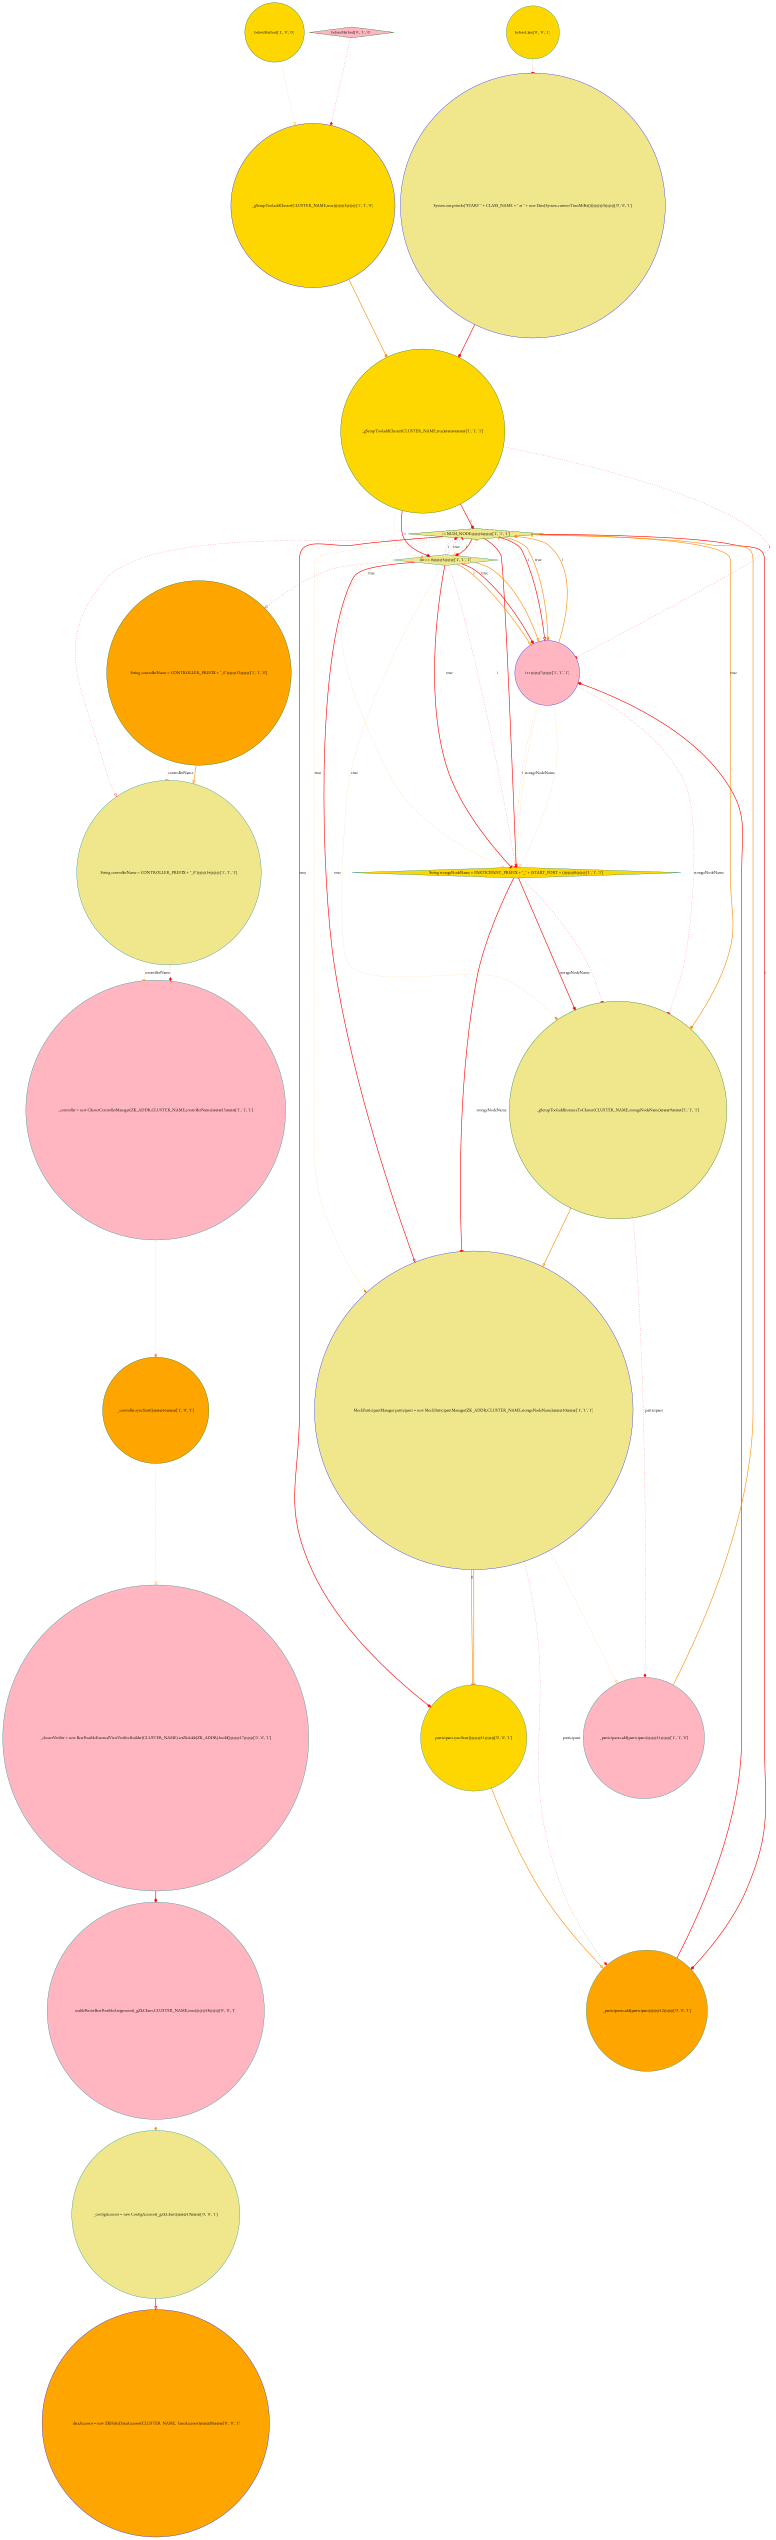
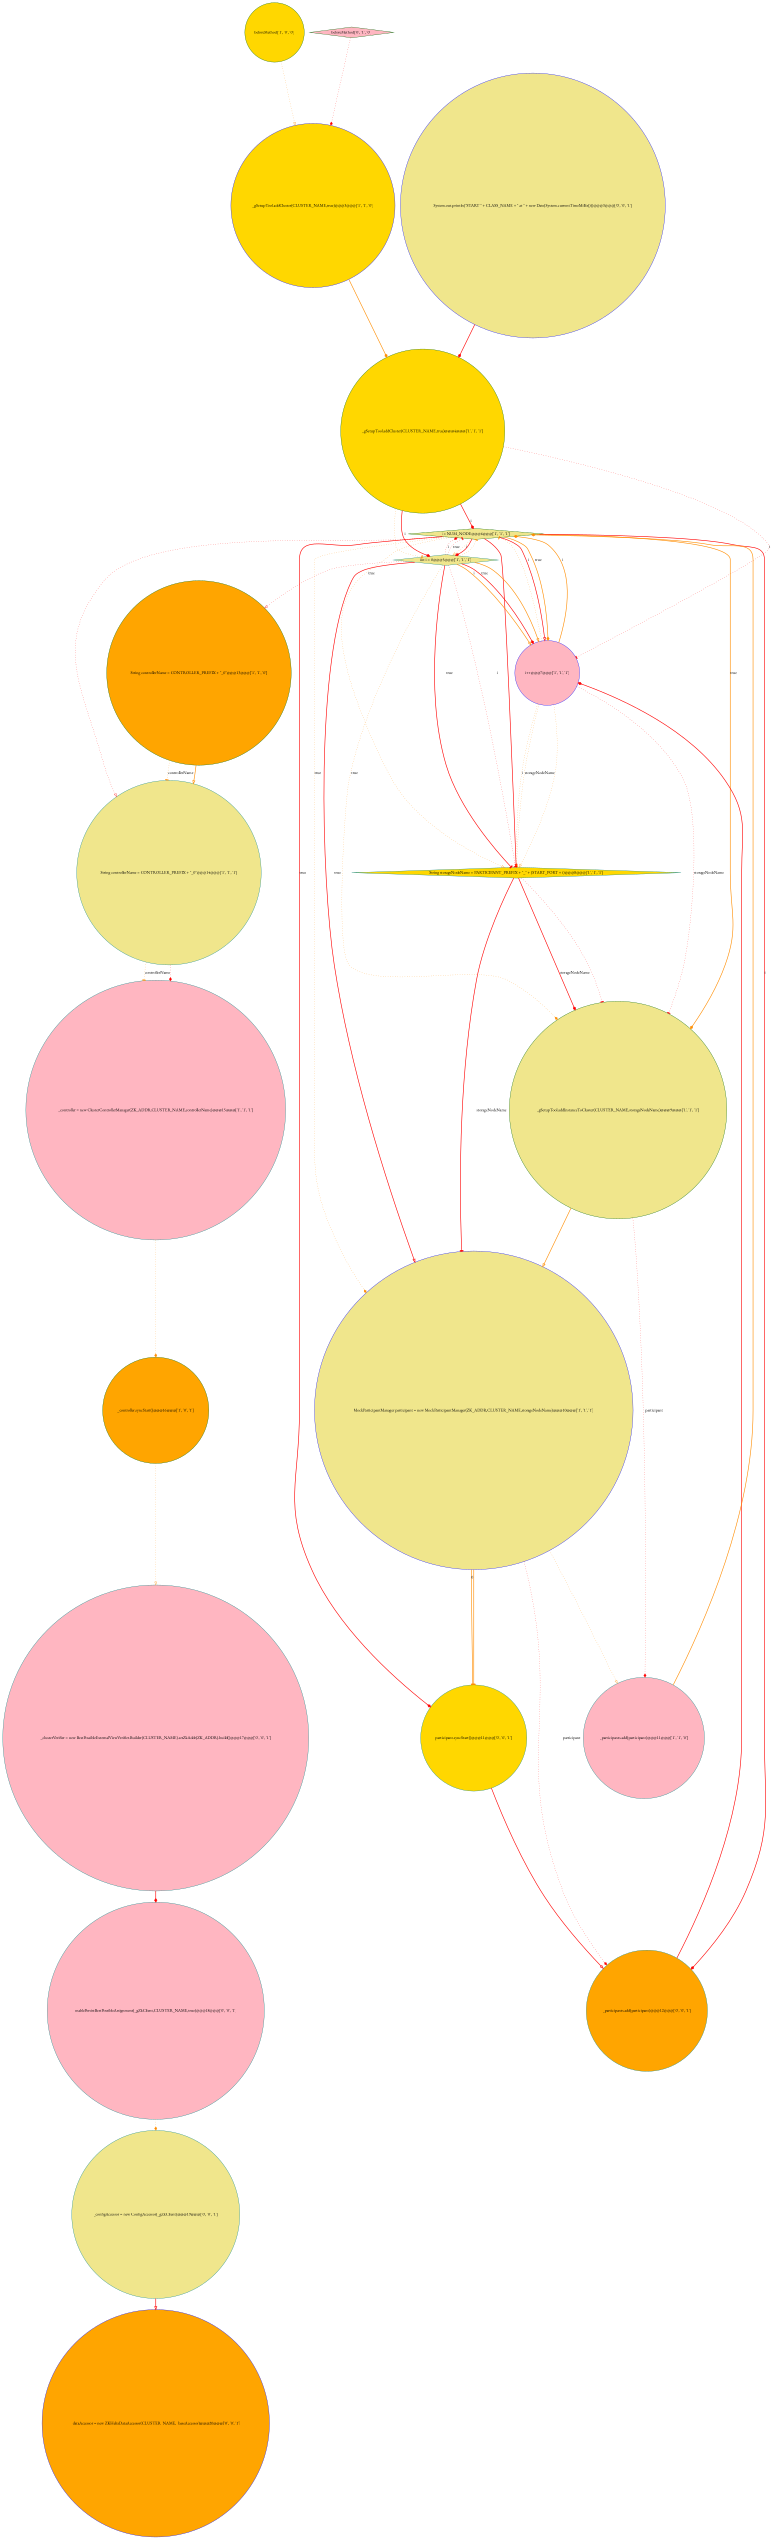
node "beforeClass['0', '0', '1']": removed
edge "_participants.add(participant)@@@11@@@['1', '1', '0']" -> "i < NUM_NODE@@@6@@@['1', '1', '1']": arrowhead tee -> diamond
edge "participant.syncStart()@@@11@@@['0', '0', '1']" -> "_participants.add(participant)@@@12@@@['0', '0', '1']": color darkorange -> red
